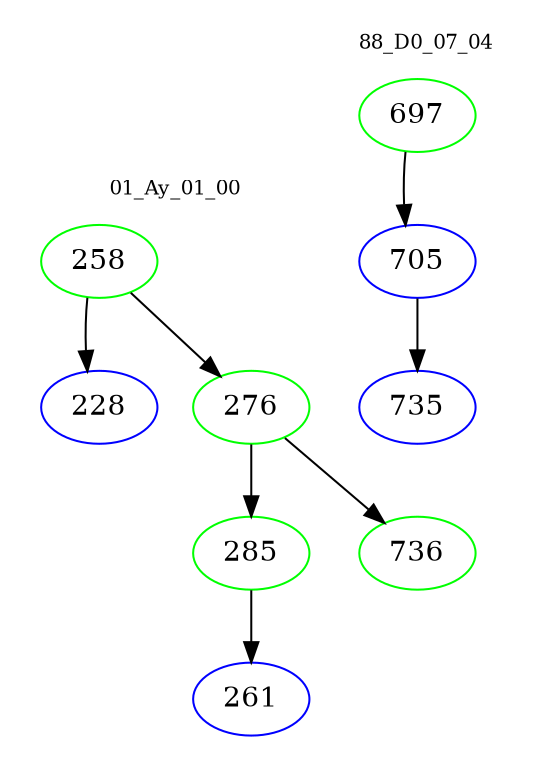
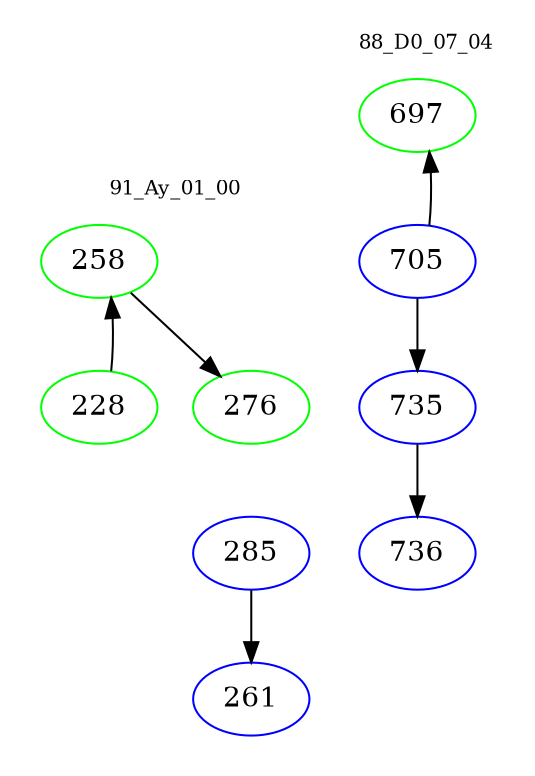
edge "697" -> "705": reversed
cluster "01_Ay_01_00": label "01_Ay_01_00" -> "91_Ay_01_00"
edge "258" -> "228": reversed
node "228": color blue -> green
edge "276" -> "736": now "735" -> "736"
edge "276" -> "285": removed
node "285": color green -> blue
node "736": color green -> blue
